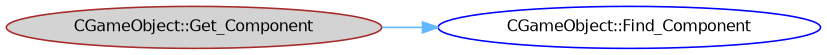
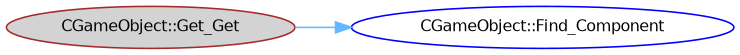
node "CGameObject::Get_Component": label "CGameObject::Get_Component" -> "CGameObject::Get_Get"
